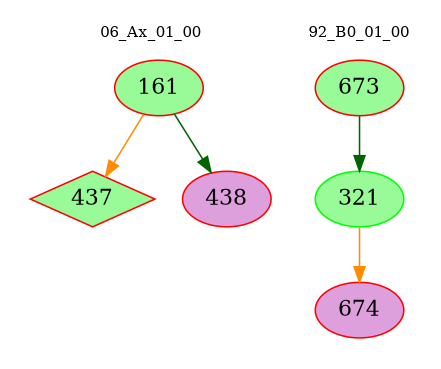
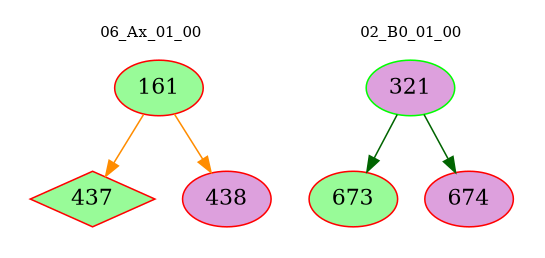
cluster "92_B0_01_00": label "92_B0_01_00" -> "02_B0_01_00"
edge "673" -> "321": reversed
edge "161" -> "438": color darkgreen -> darkorange
node "321": fillcolor palegreen -> plum
edge "321" -> "674": color darkorange -> darkgreen
